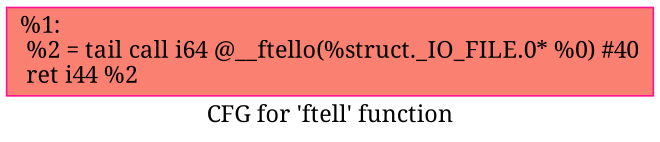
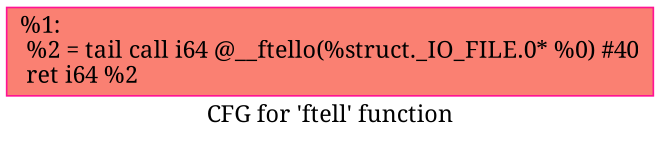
node "%1:": text "ret i44 %2" -> "ret i64 %2"
